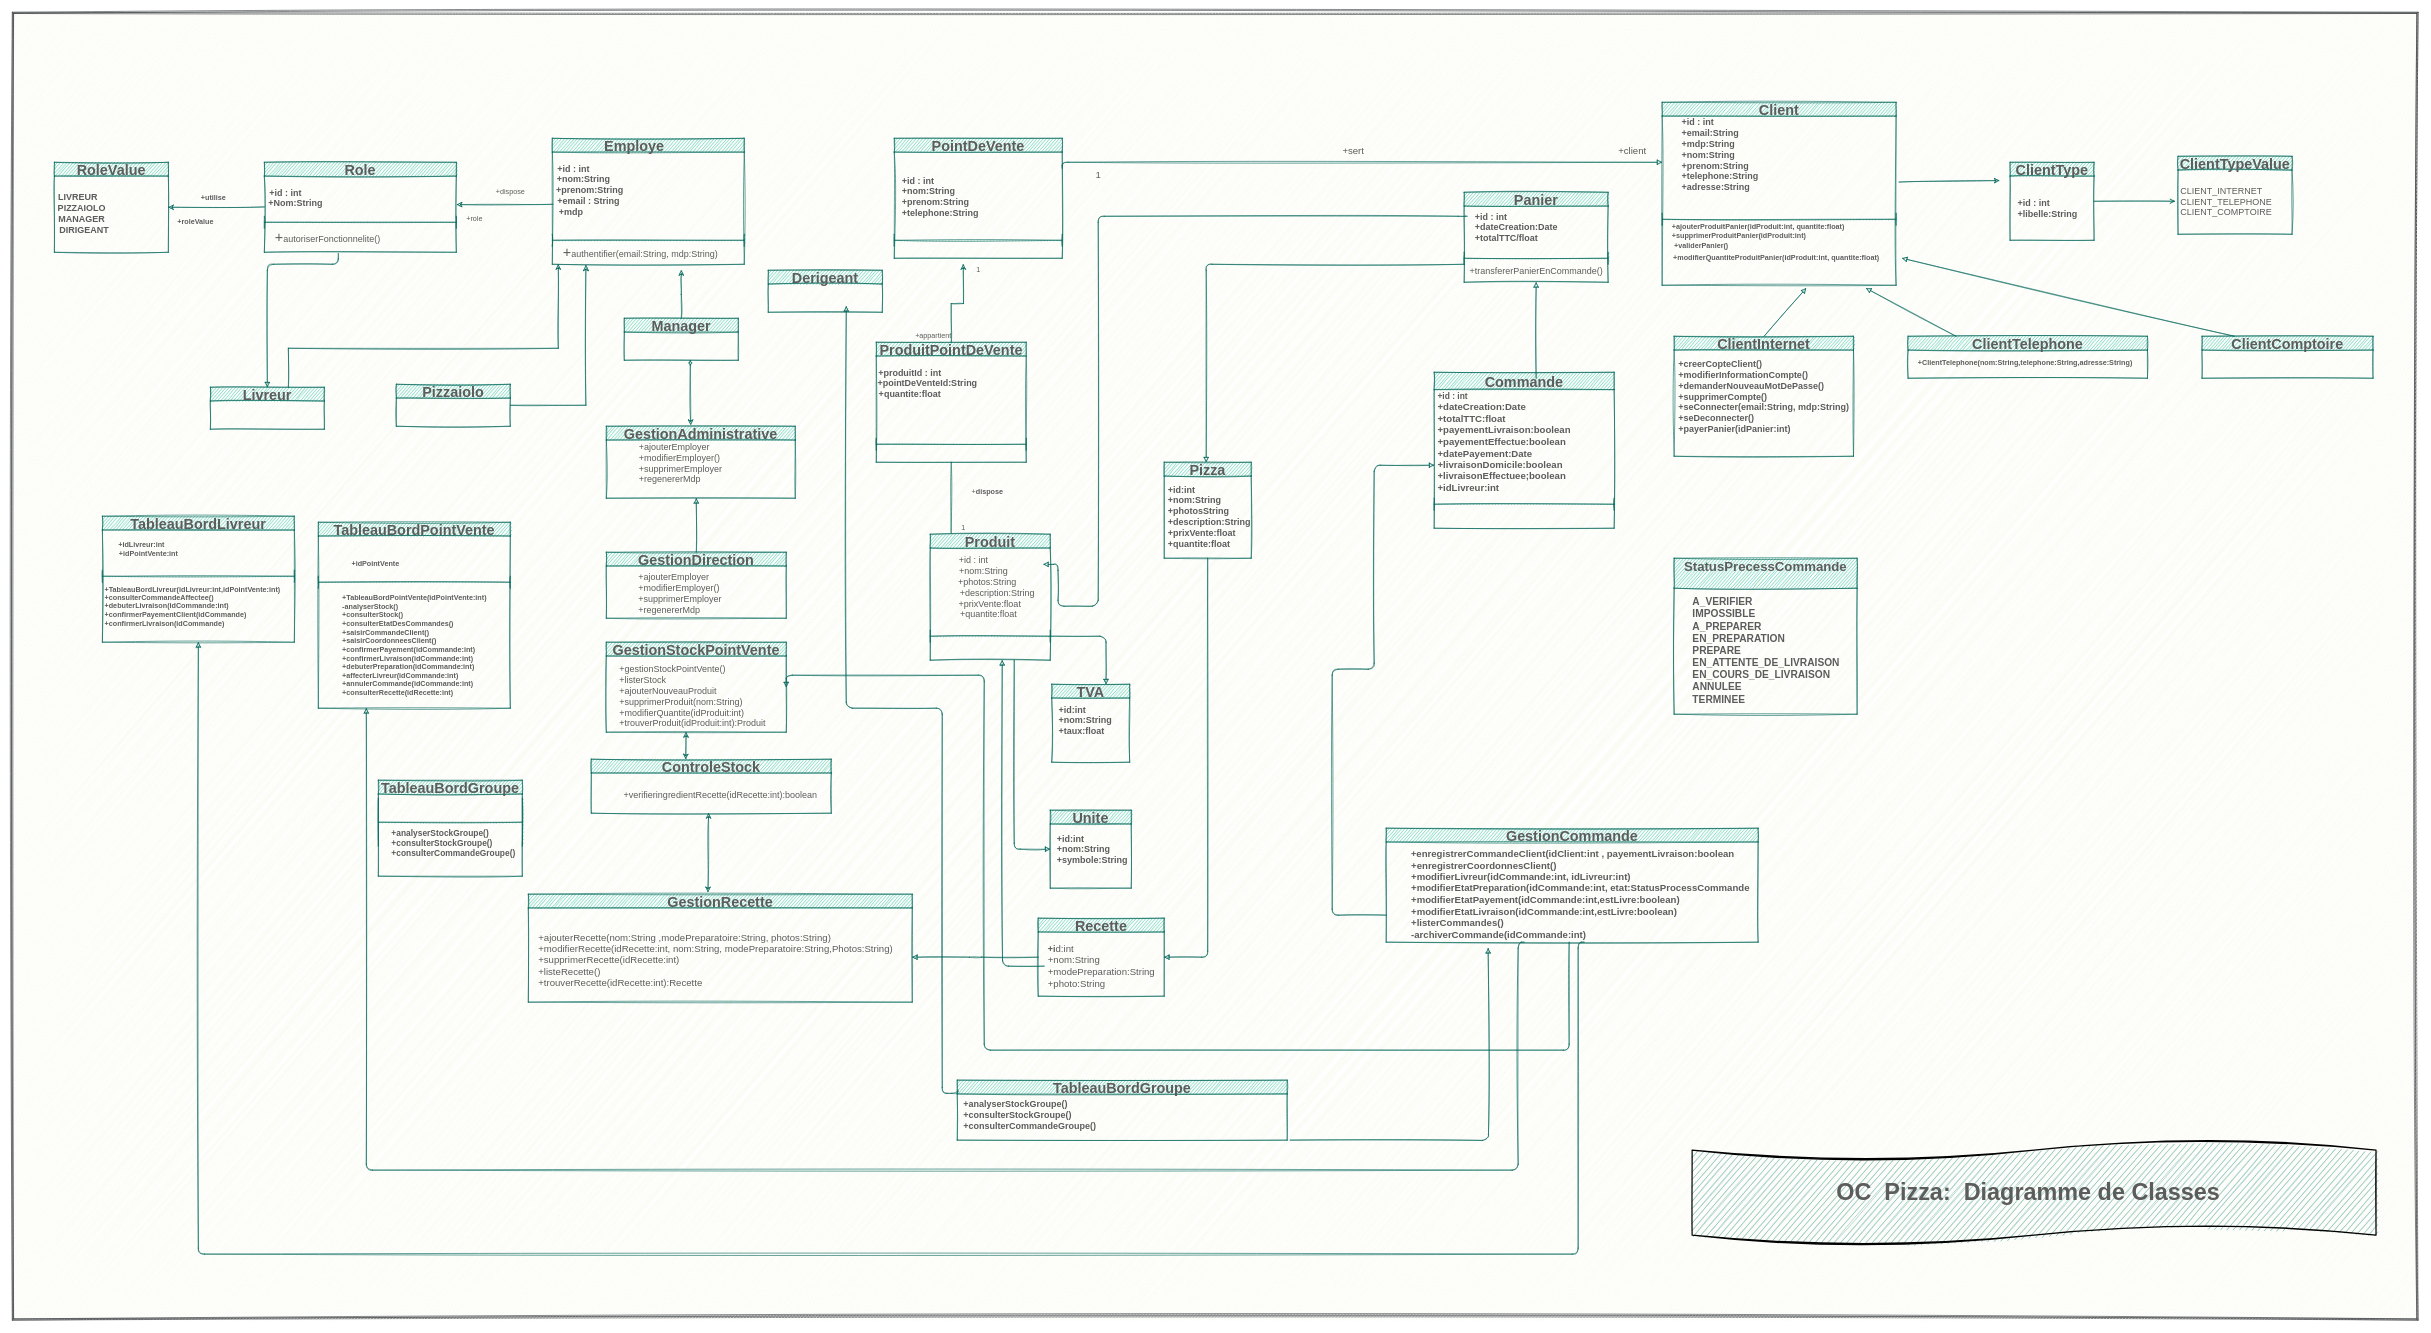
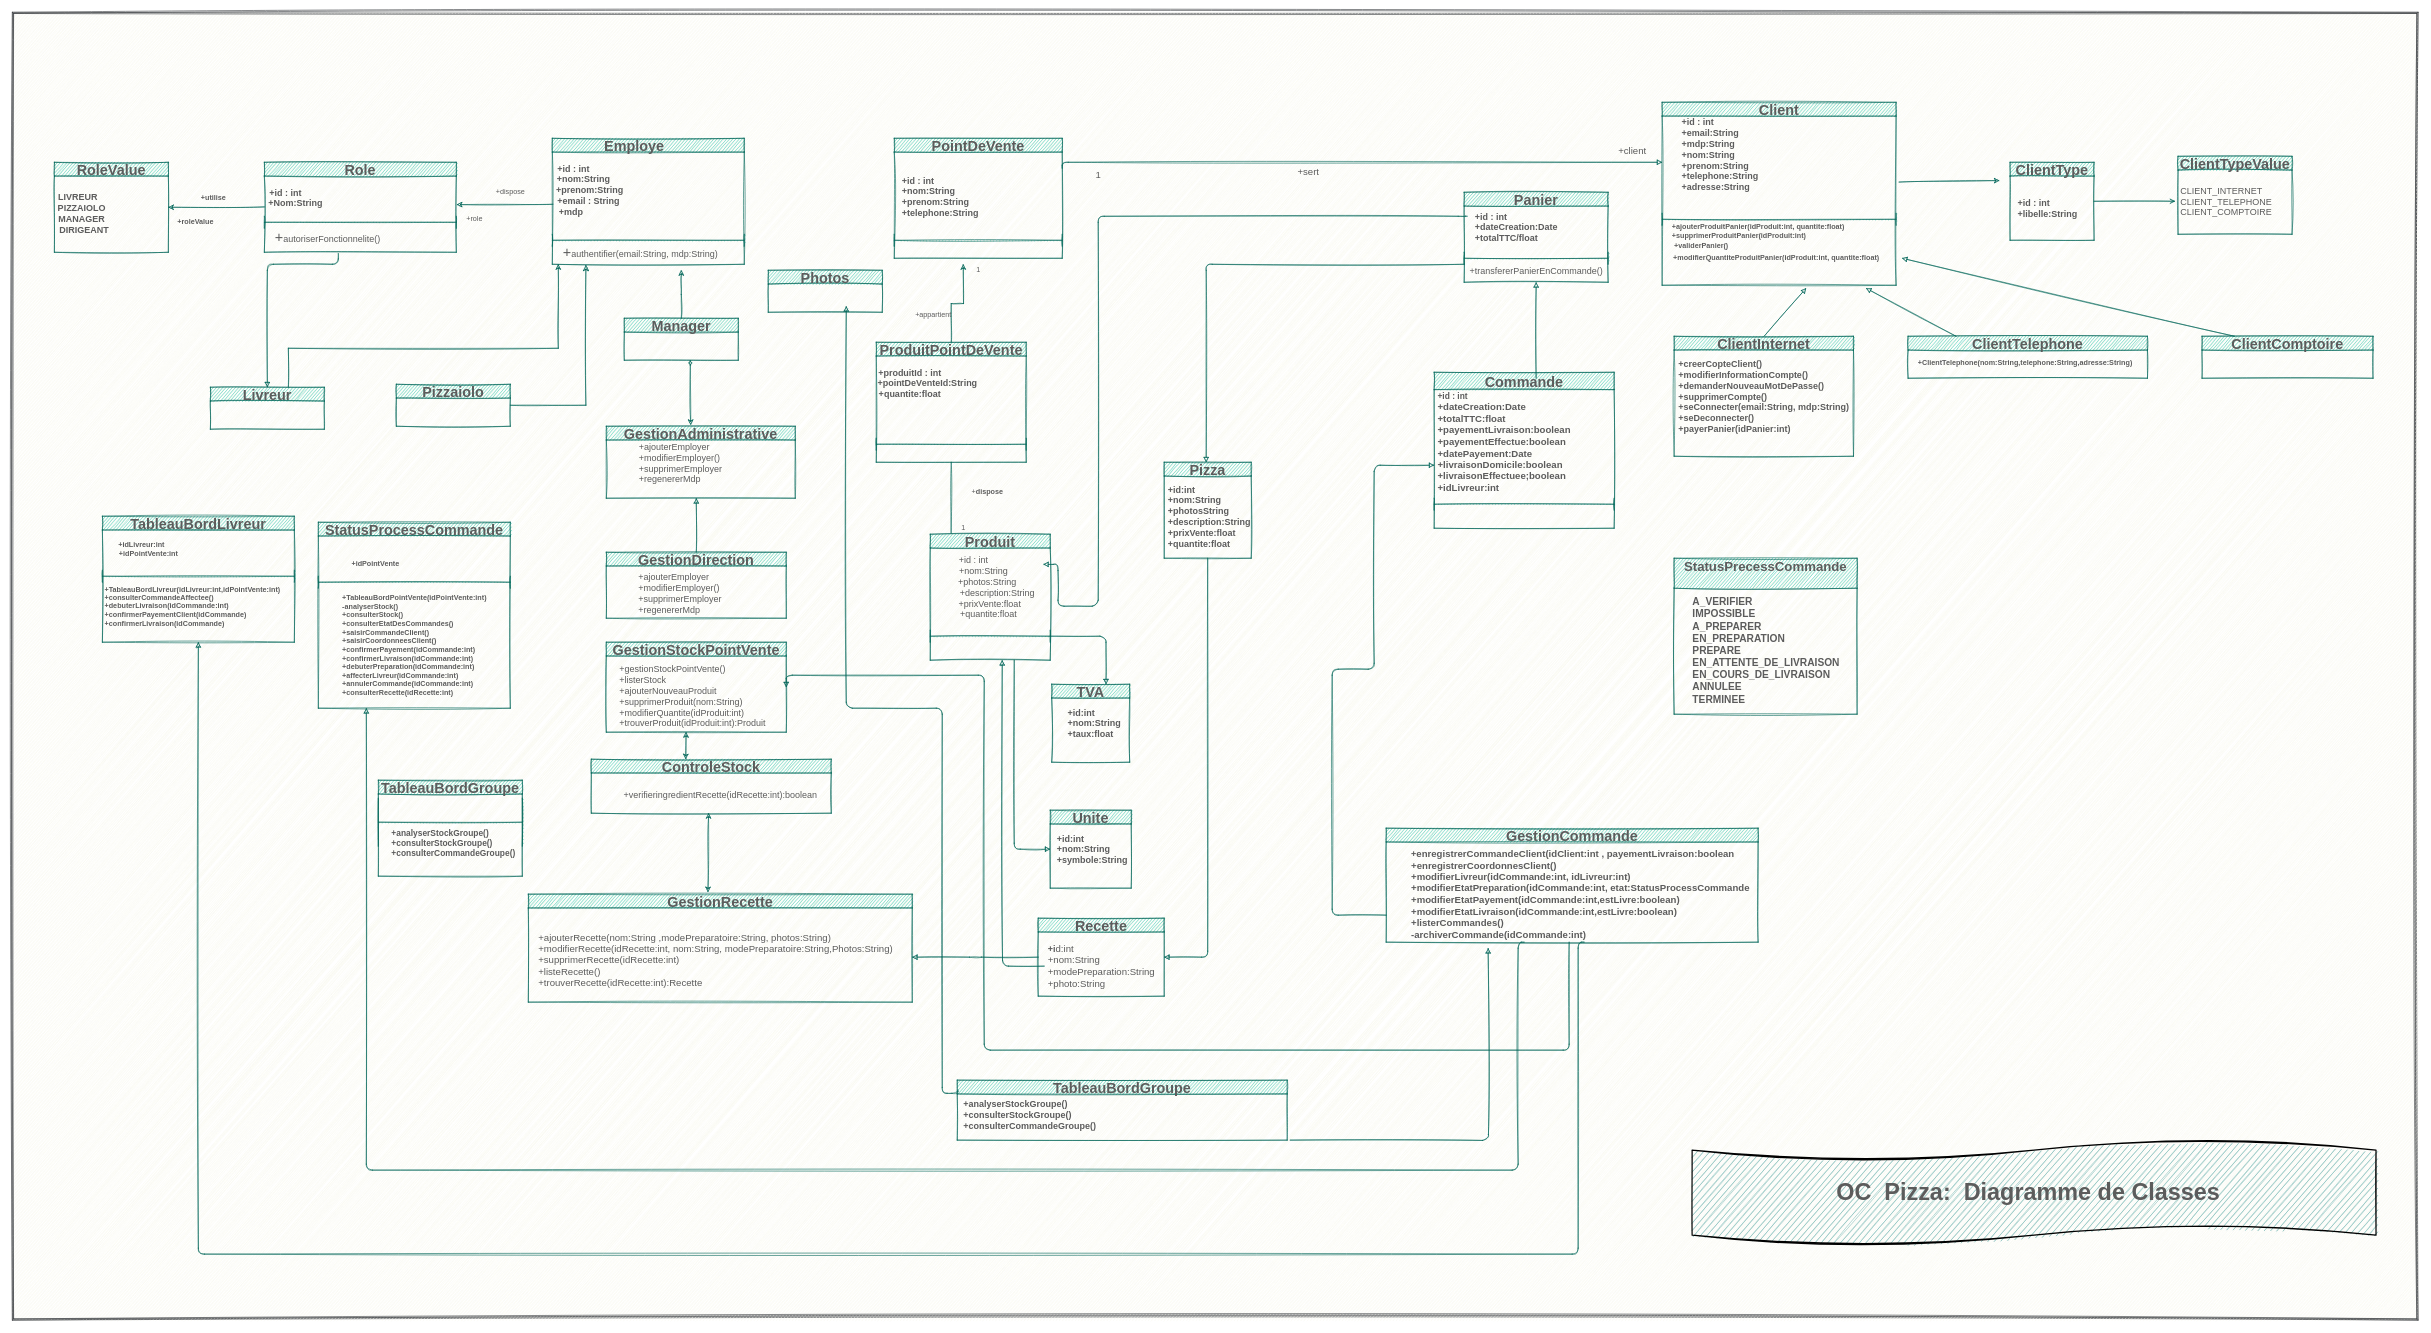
node "+sert": moved (1353, 150) -> (1308, 171)
node "Derigeant": label "Derigeant" -> "Photos"
node "+appartient": moved (933, 336) -> (933, 315)
node "TableauBordPointVente": label "TableauBordPointVente" -> "StatusProcessCommande"
node "+id:int +nom:String +taux:float": moved (1085, 720) -> (1094, 723)
